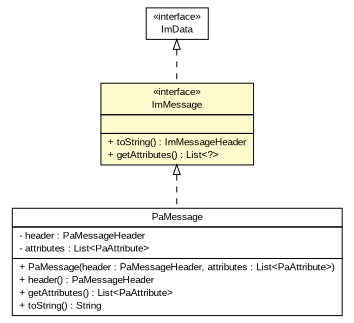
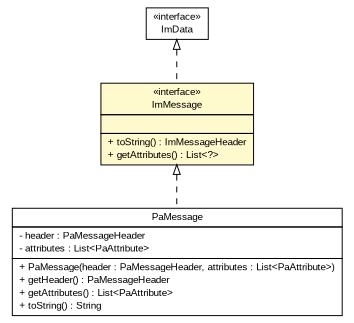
node "PaMessage": text "+ header() : PaMessageHeader" -> "+ getHeader() : PaMessageHeader"
